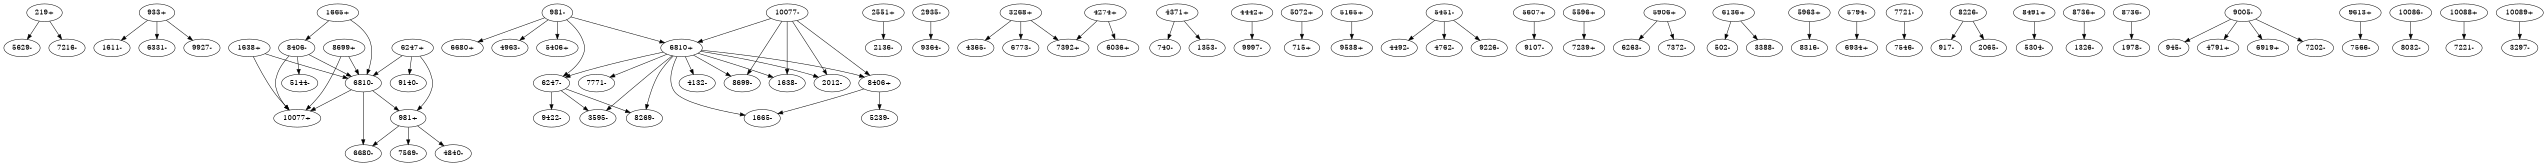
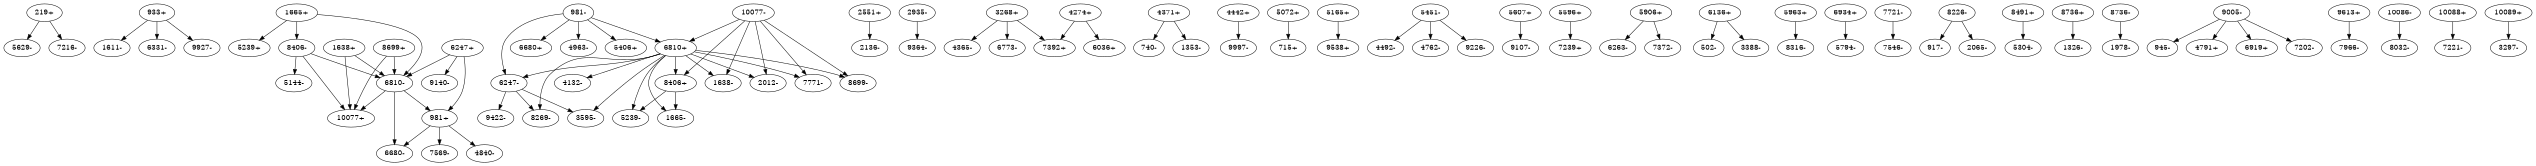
edge "5794-" -> "6934+": reversed
edge "10077-" -> "7771-": added
node "5239+": added
node "7566-": label "7566-" -> "7966-"
edge "6810+" -> "5239-": added
